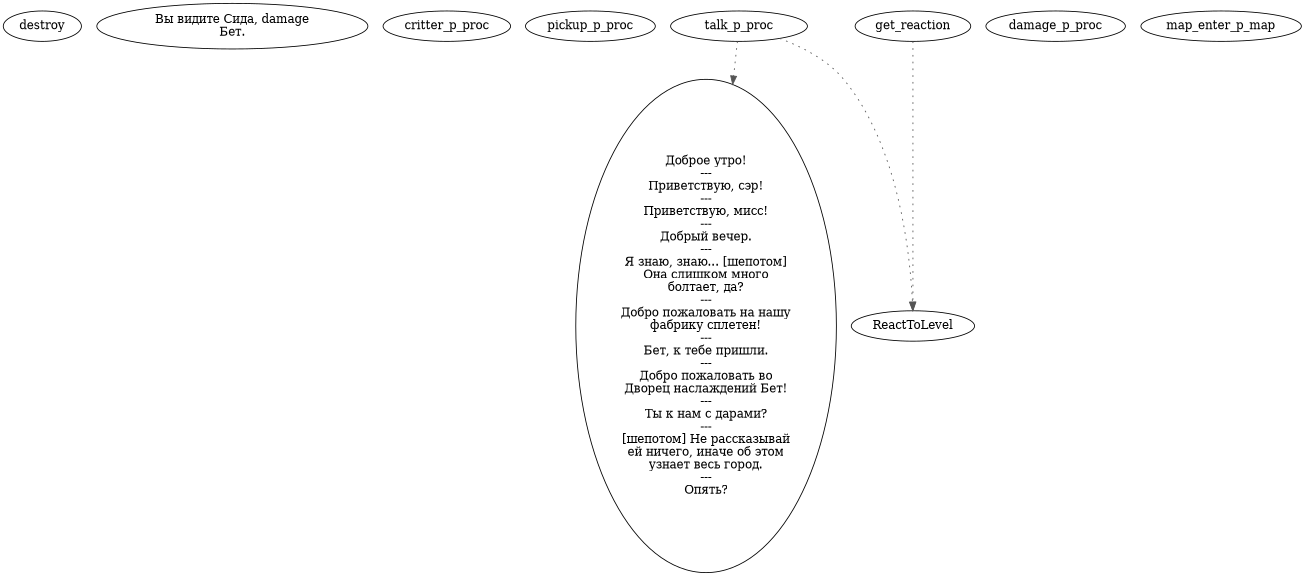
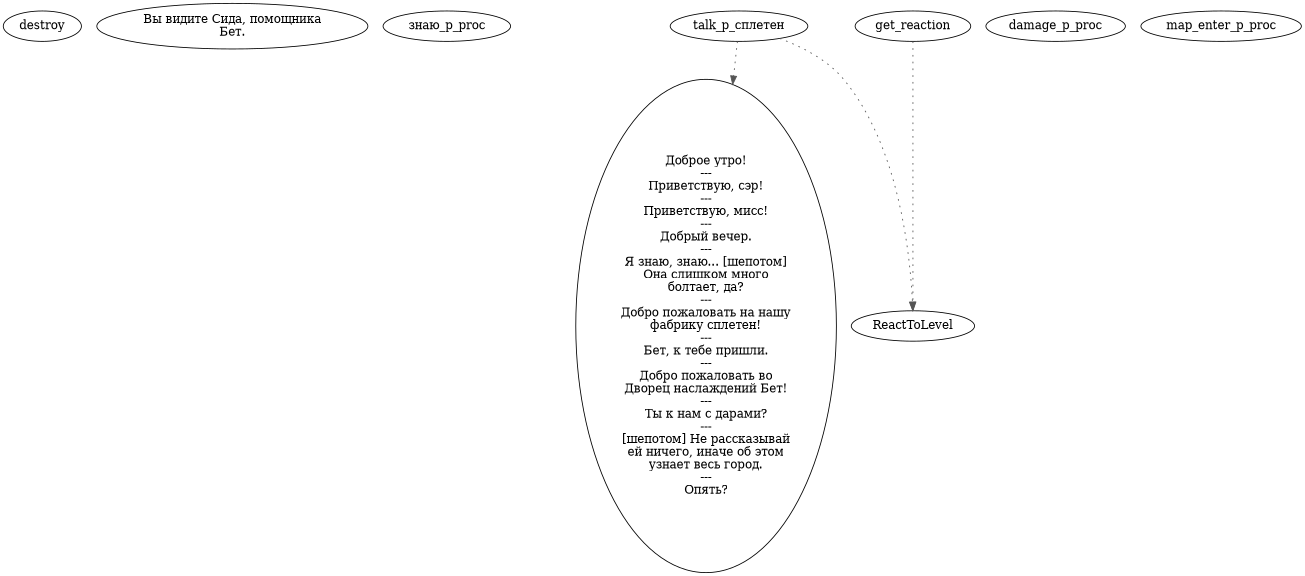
node "Вы видите Сида, damage Бет.": label "Вы видите Сида, damage Бет." -> "Вы видите Сида, помощника Бет."
node "critter_p_proc": label "critter_p_proc" -> "знаю_p_proc"
node "pickup_p_proc": removed
node "talk_p_proc": label "talk_p_proc" -> "talk_p_сплетен"
node "map_enter_p_map": label "map_enter_p_map" -> "map_enter_p_proc"
